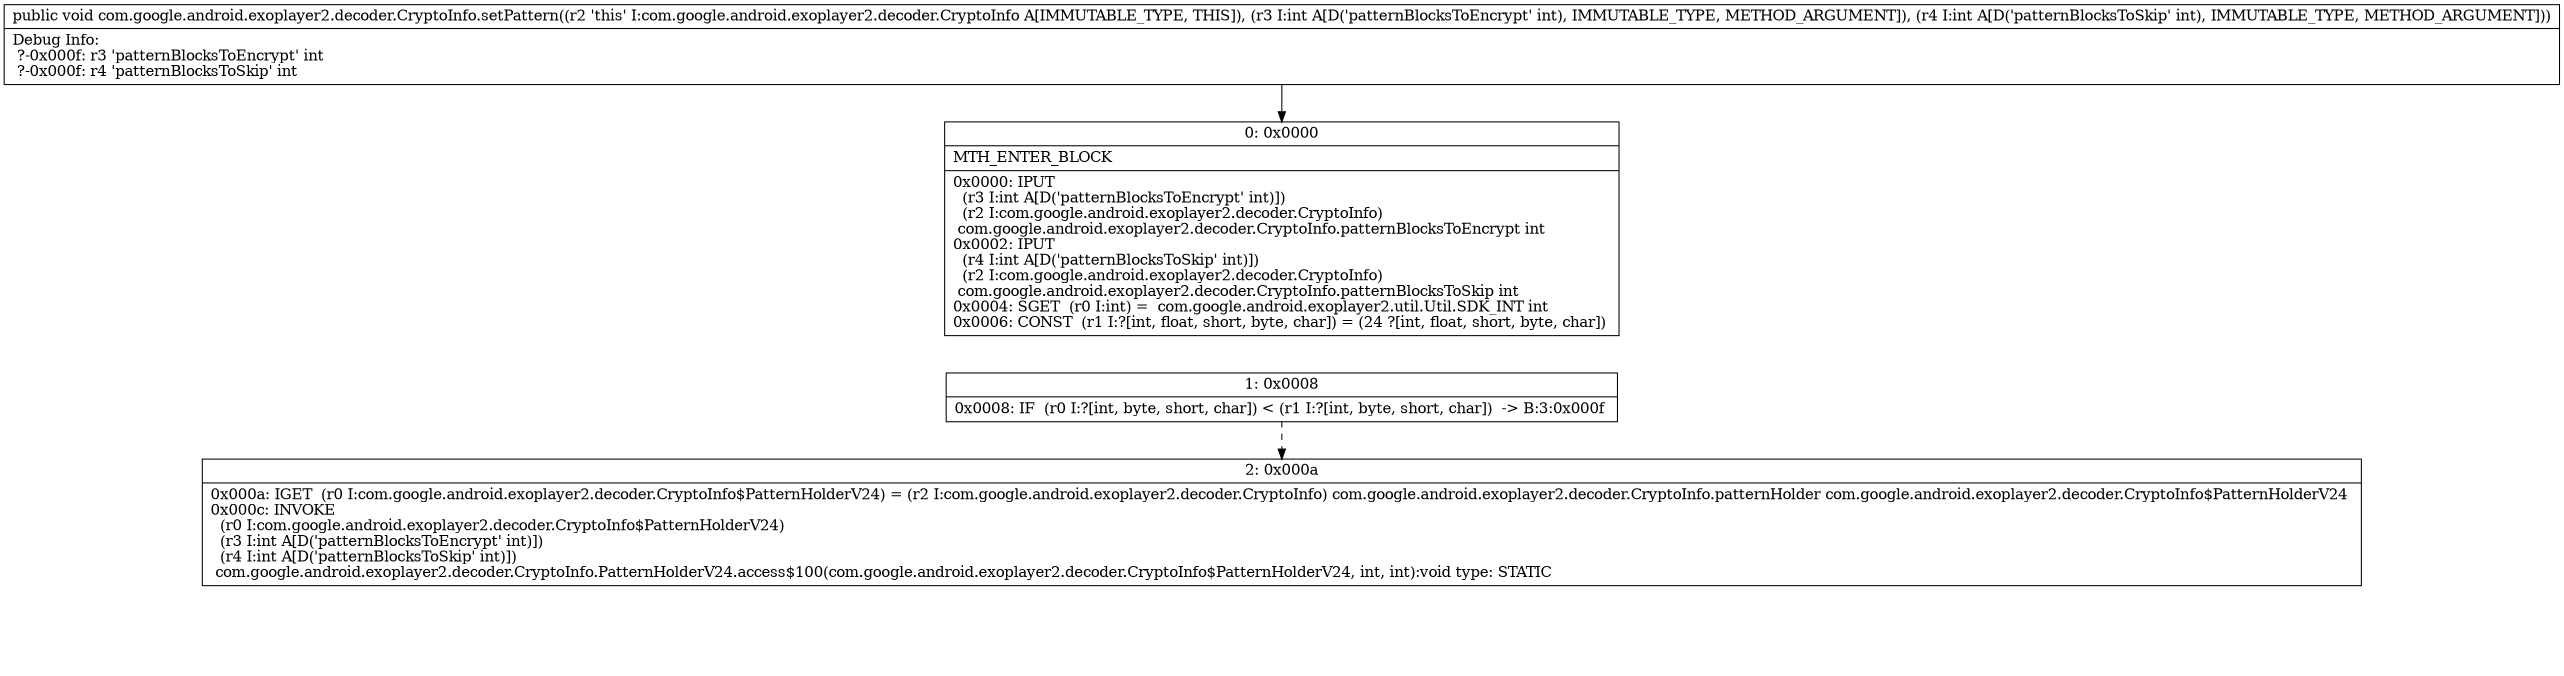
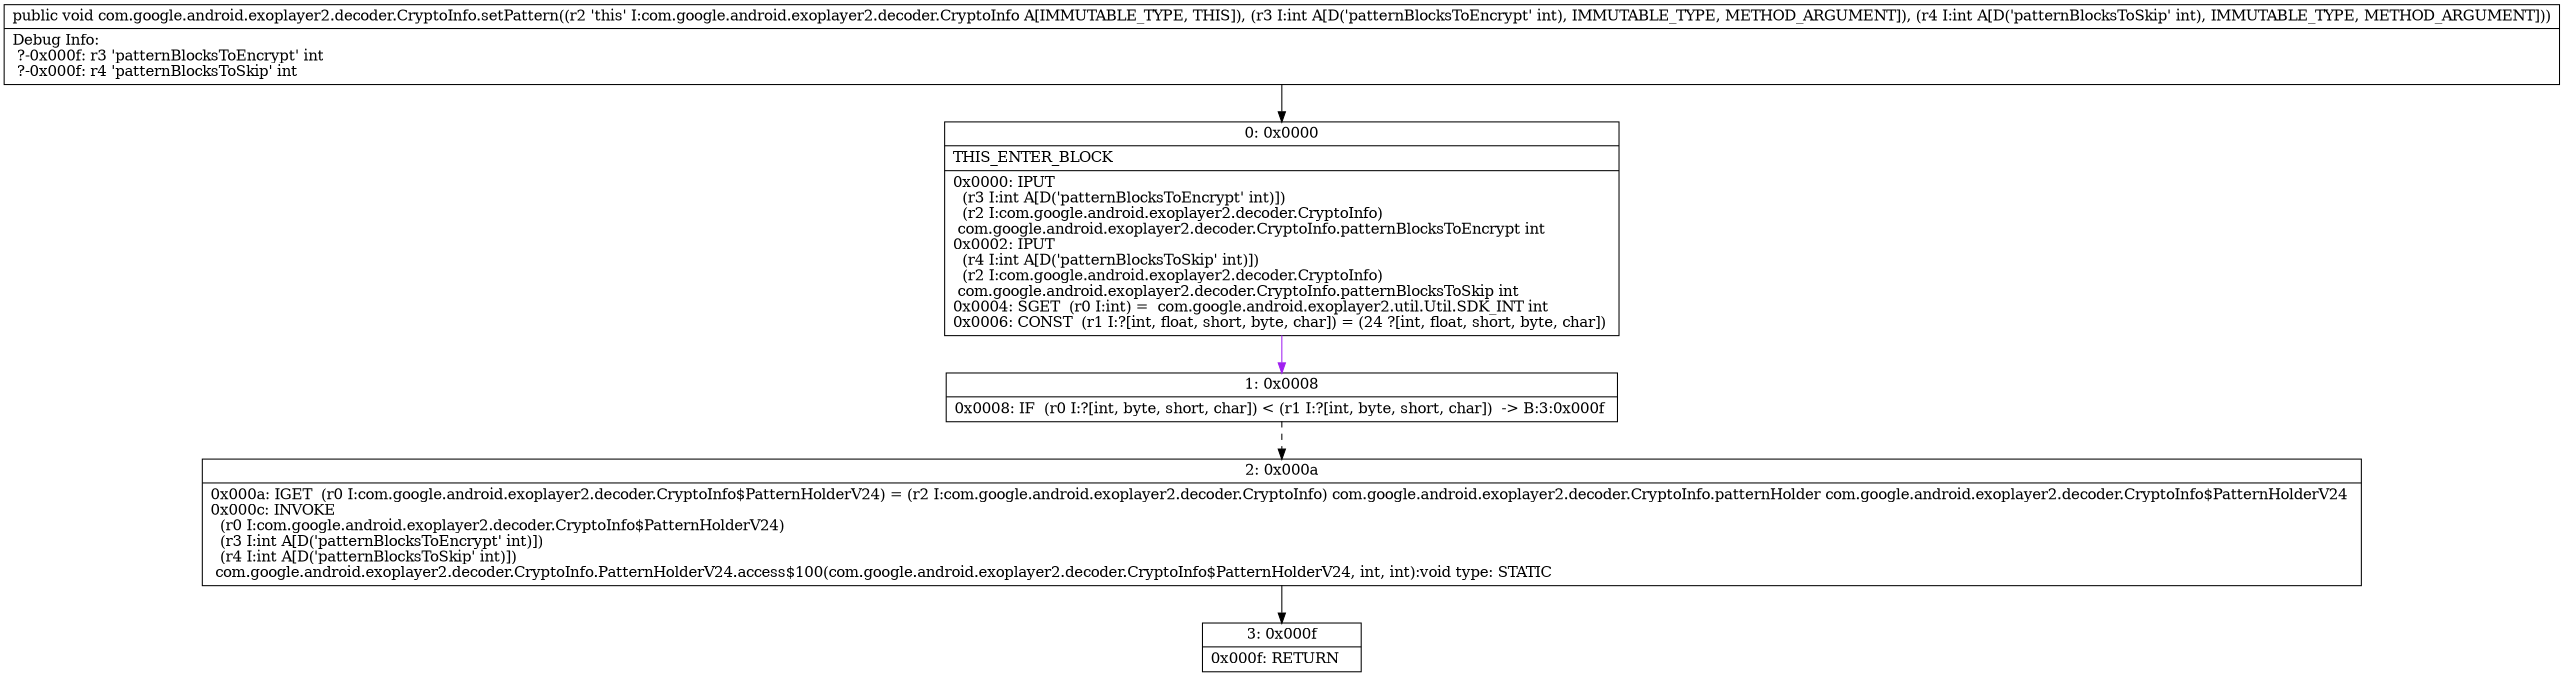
node "0: 0x0000": text "MTH_ENTER_BLOCK" -> "THIS_ENTER_BLOCK"
edge "0: 0x0000" -> "1: 0x0008": added
node "3: 0x000f": added
